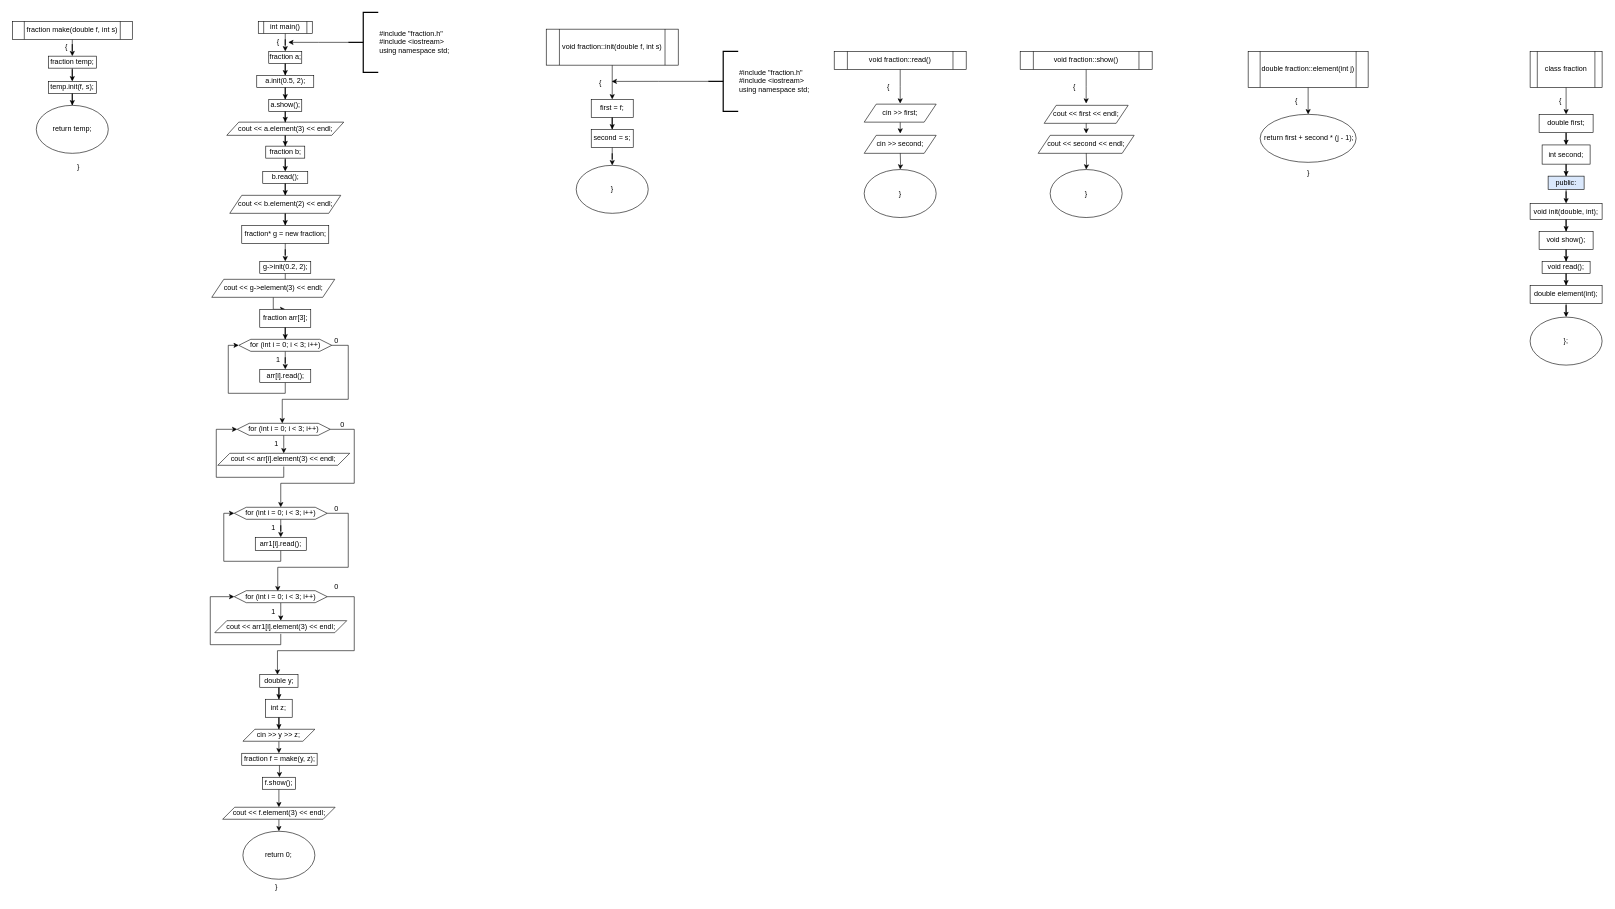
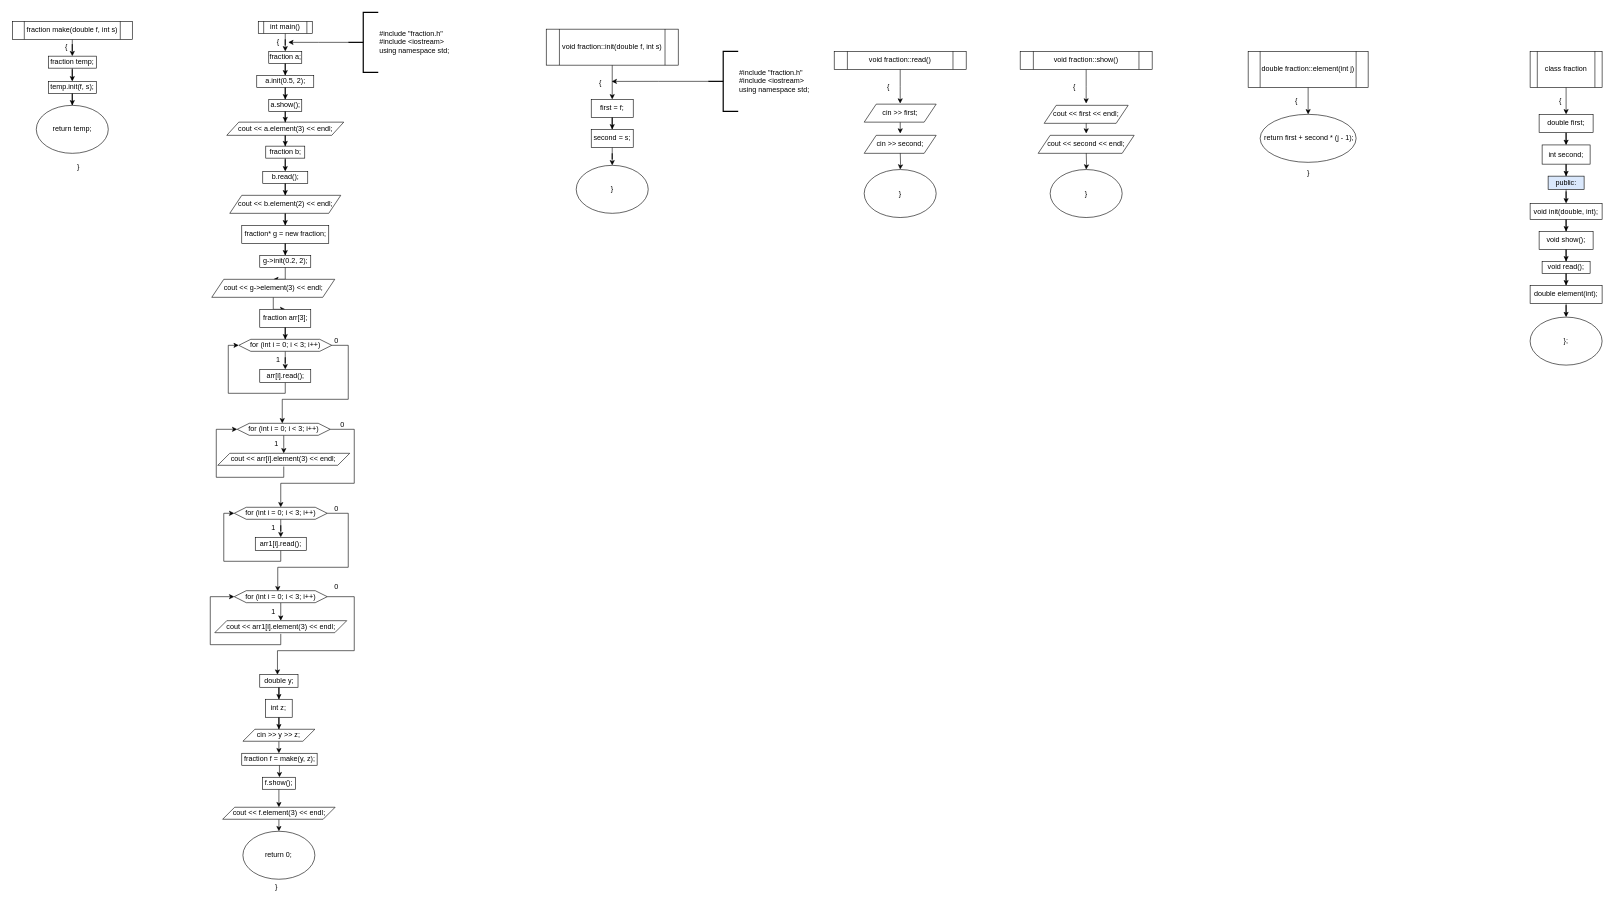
node "g->init(0.2, 2);": moved (285, 267) -> (285, 261)
